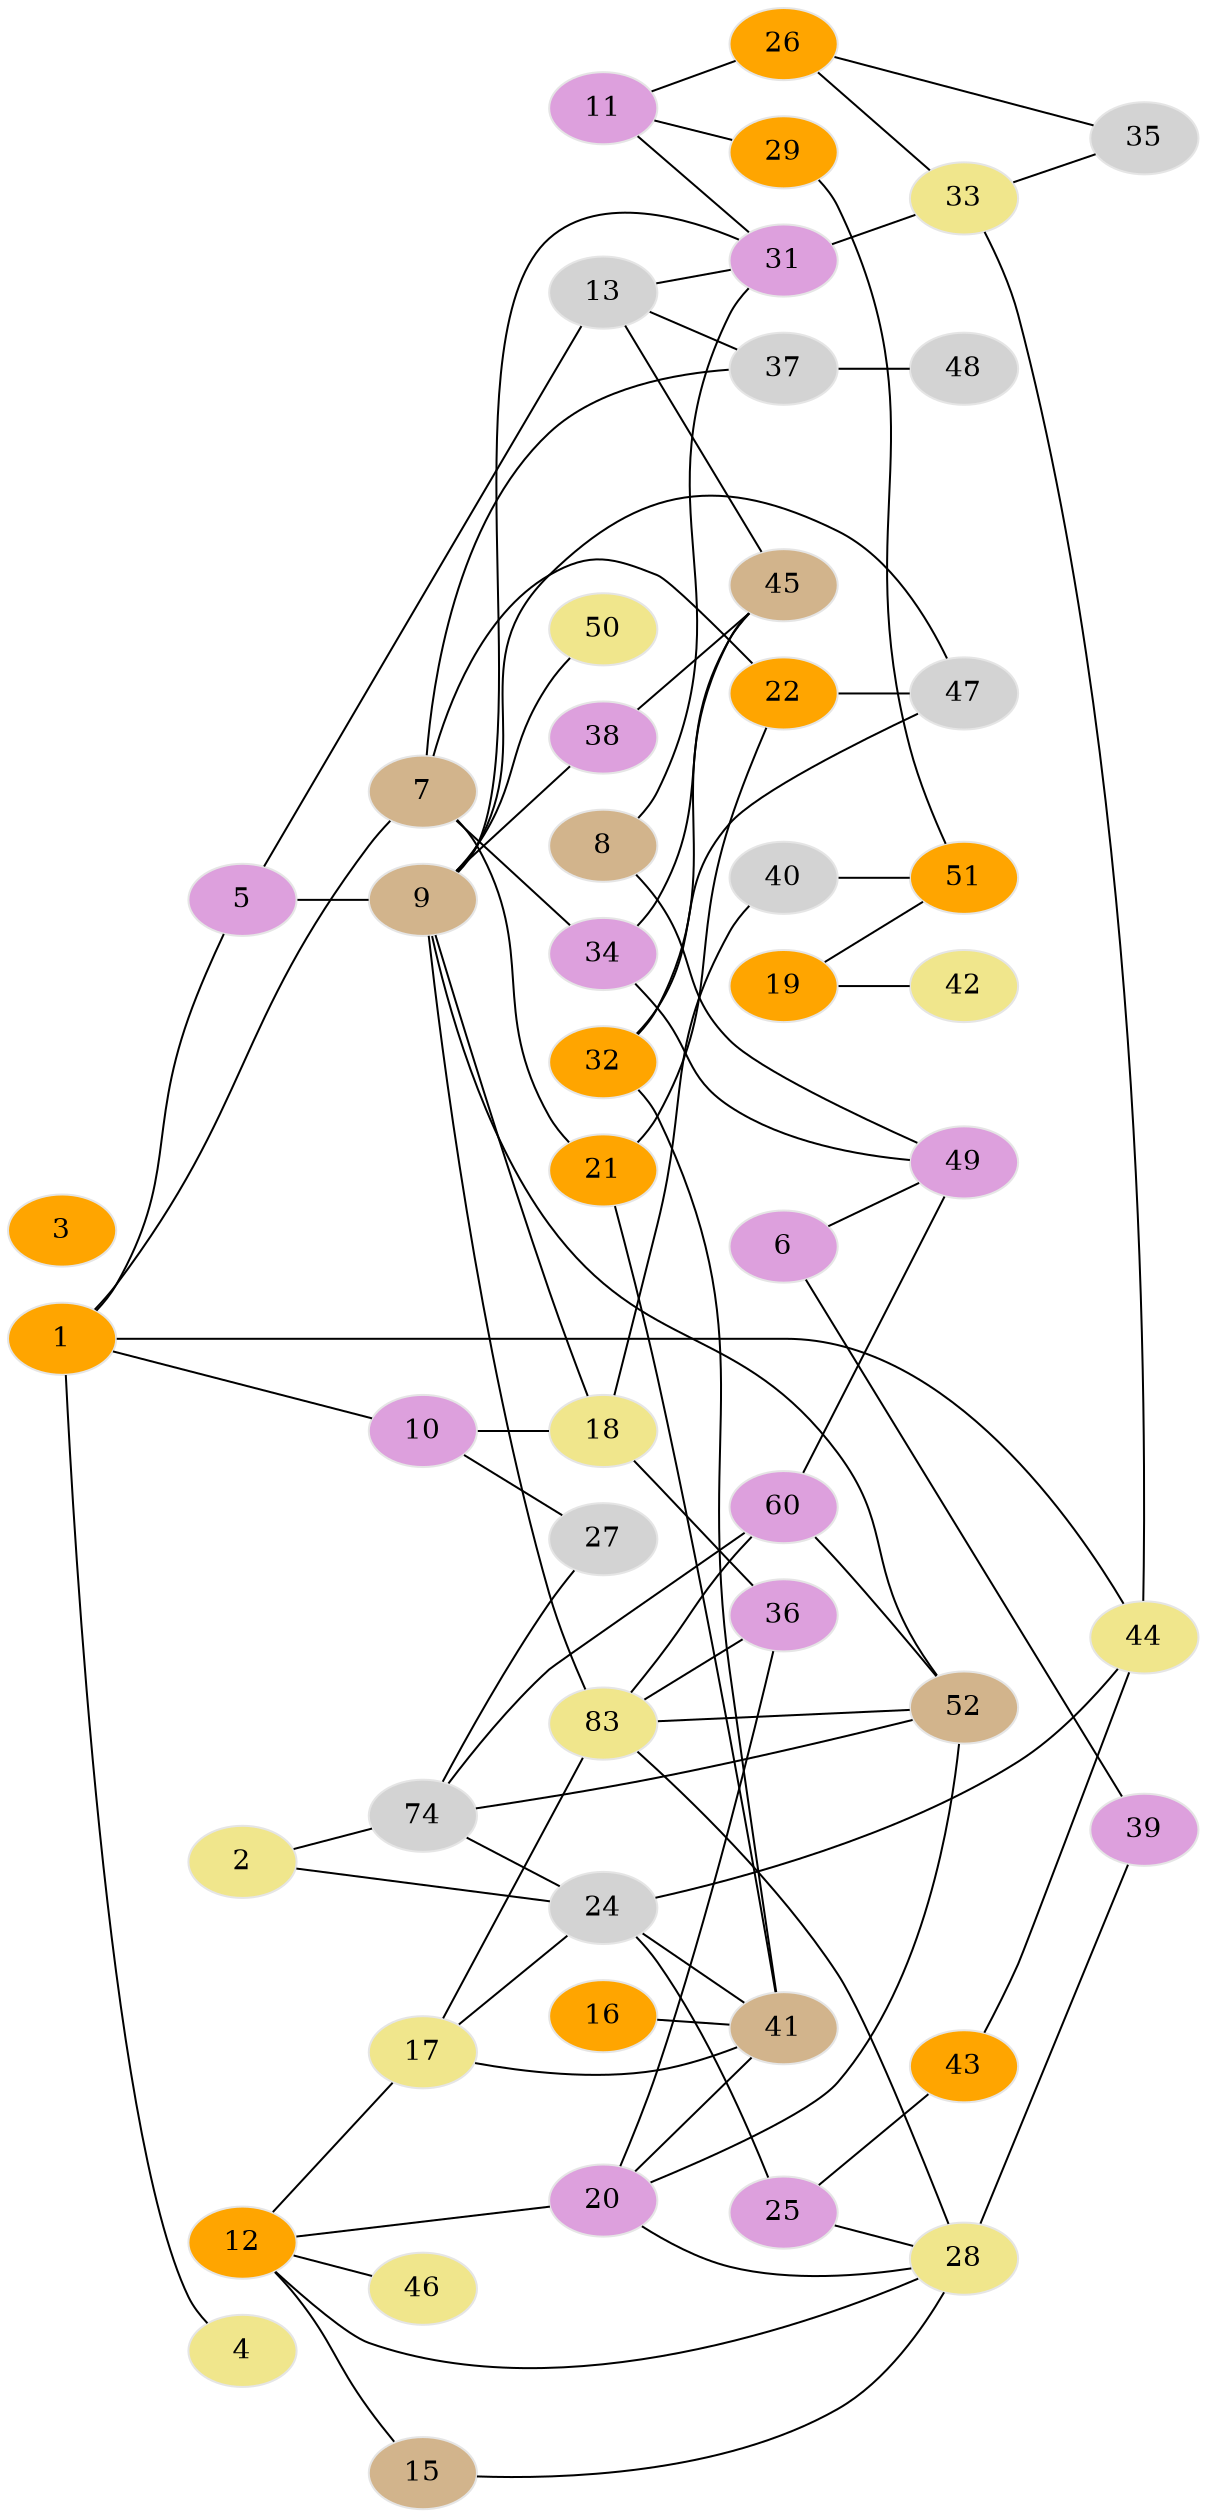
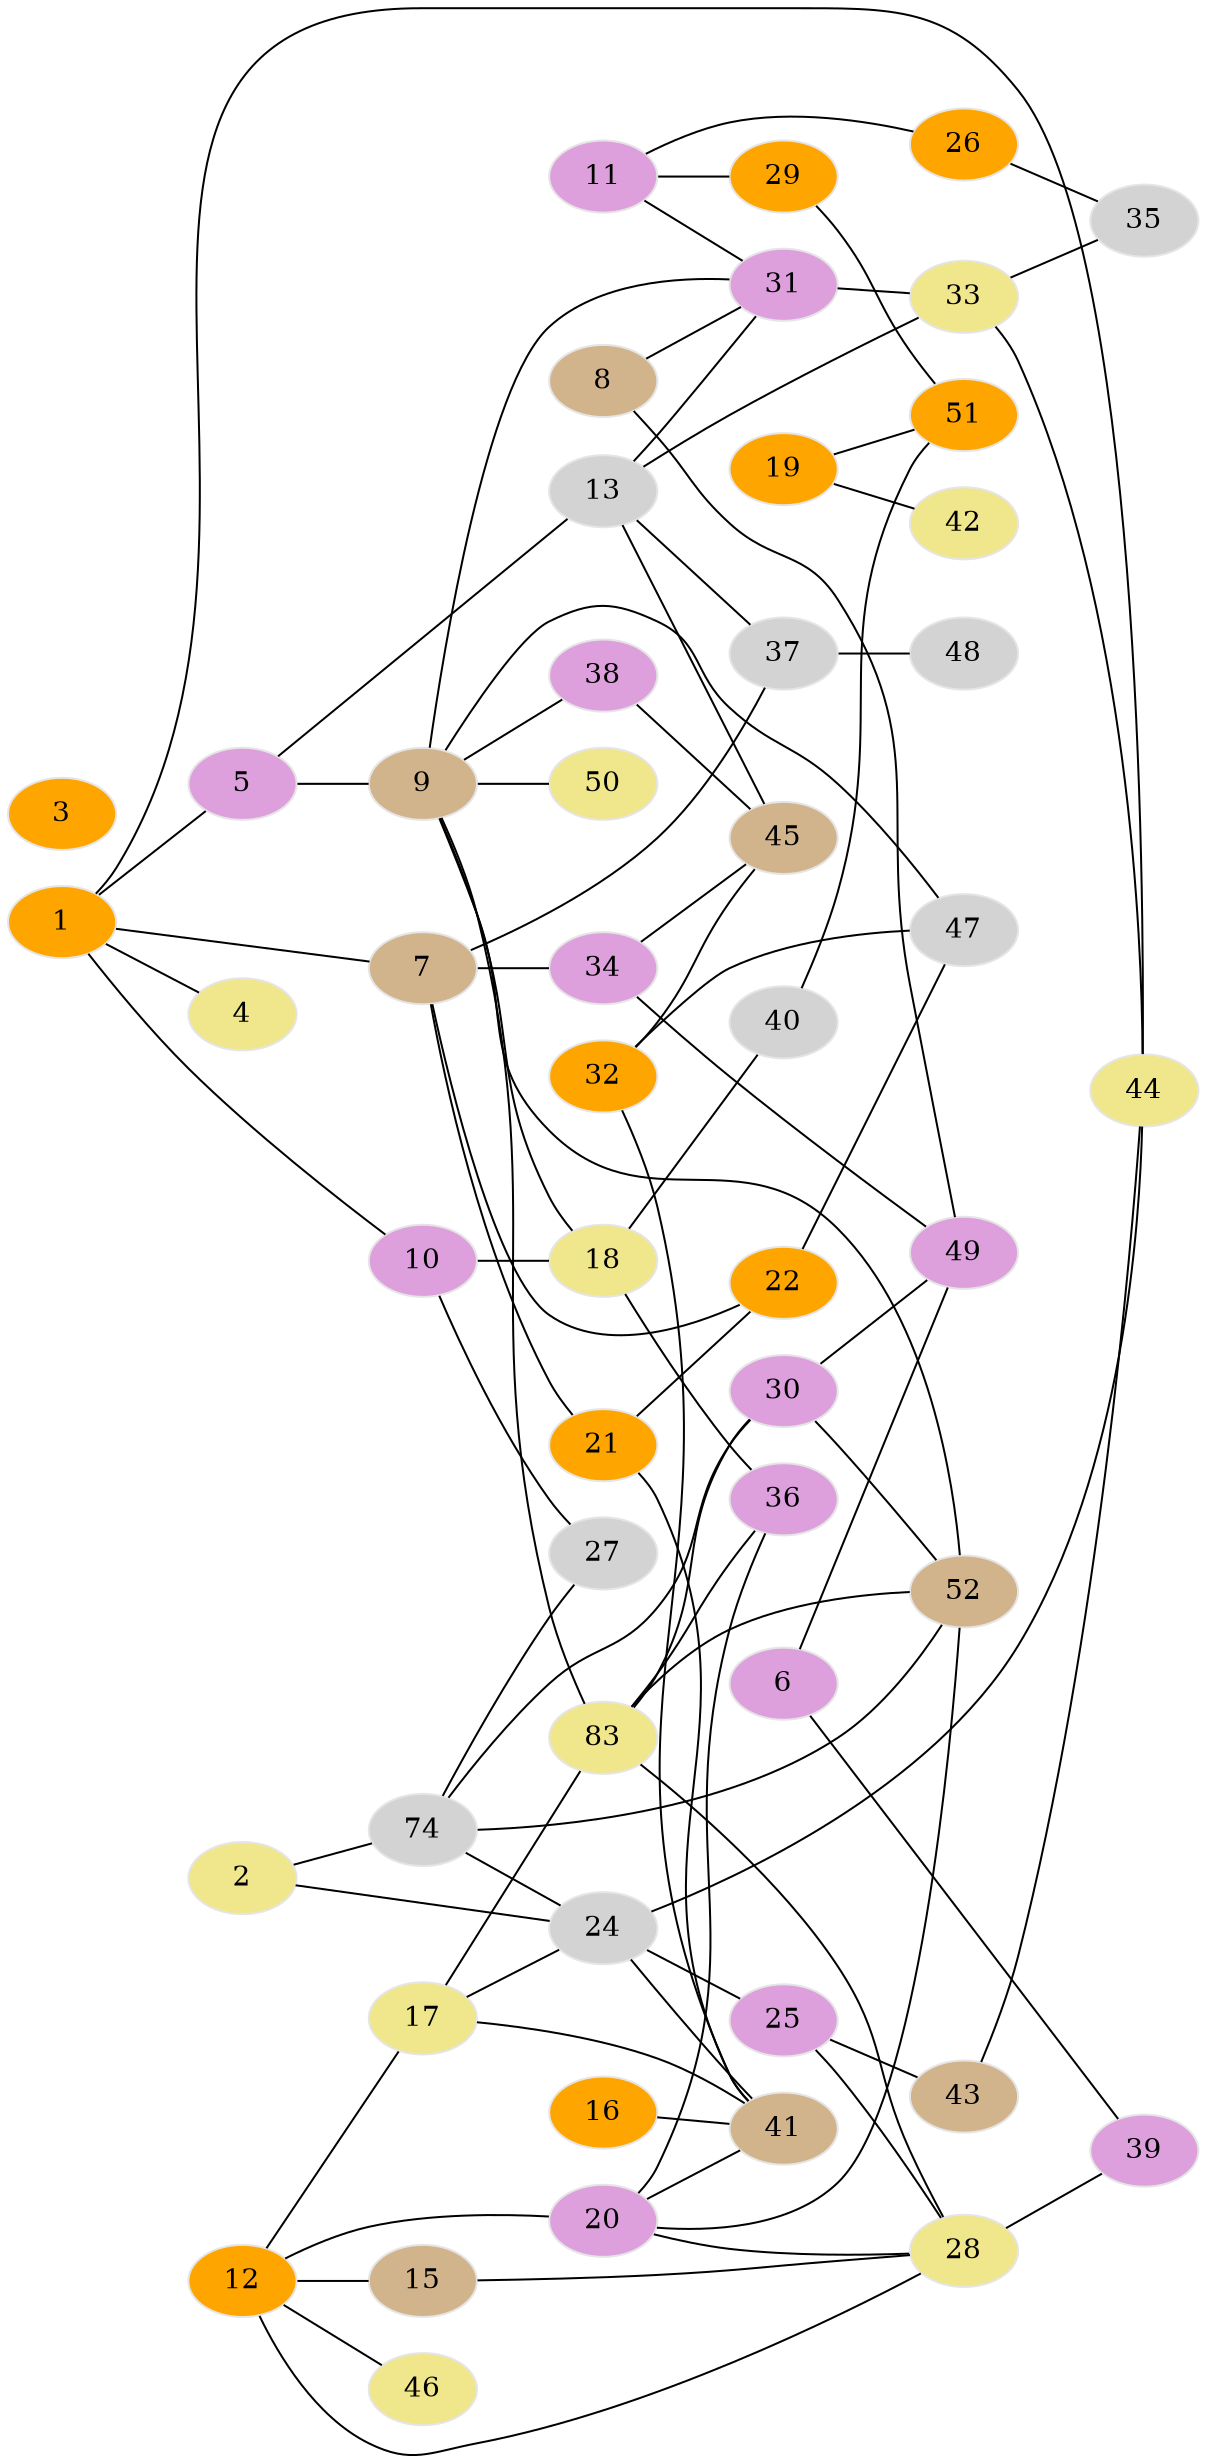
edge "26" -- "33": now "13" -- "33"
node "60": label "60" -> "30"
node "43": fillcolor orange -> tan
